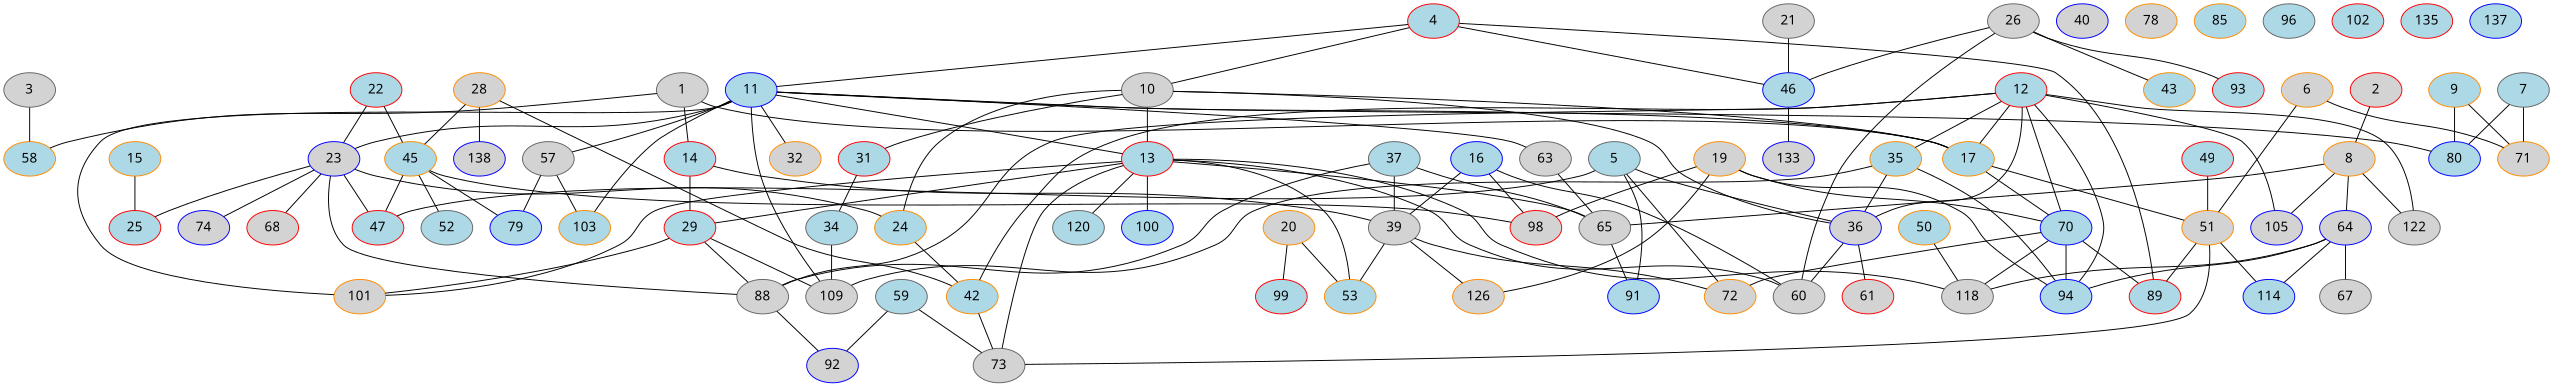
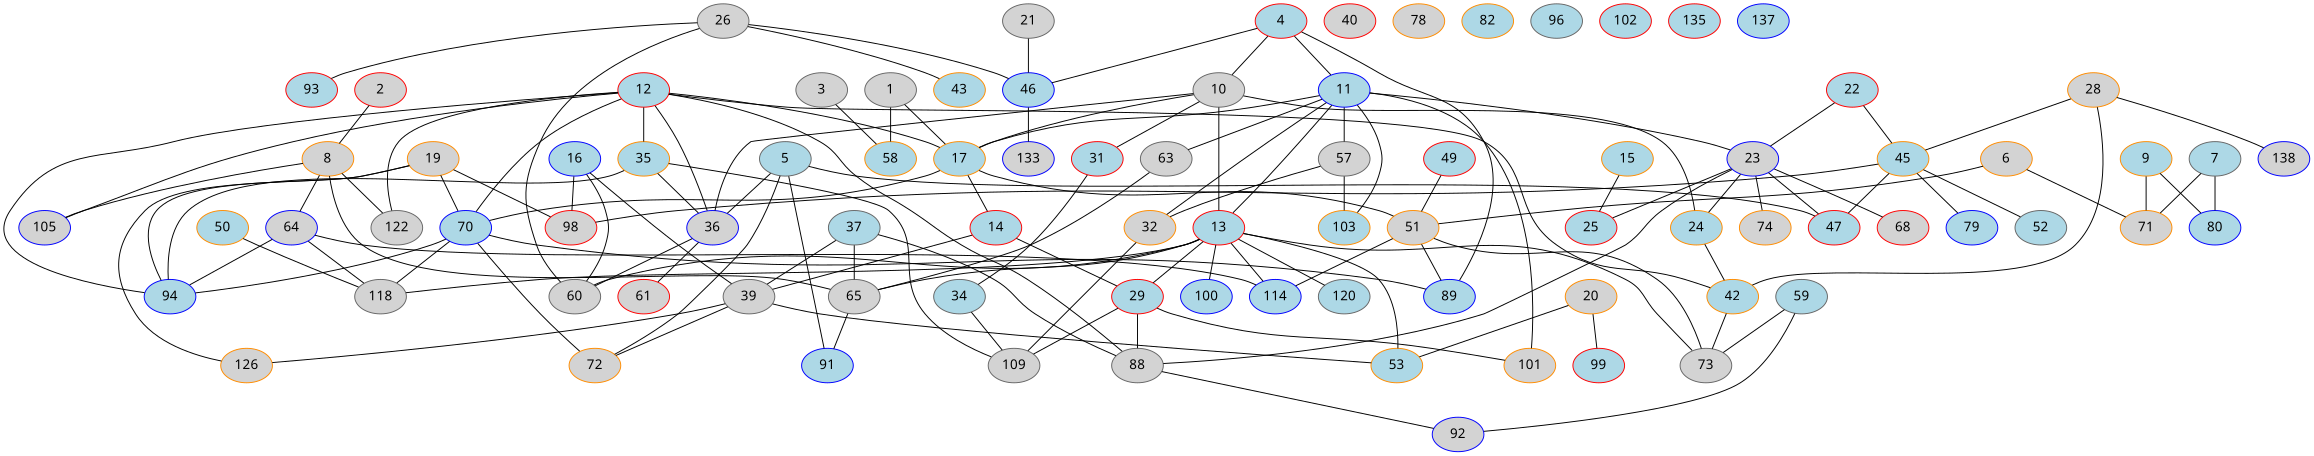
node "40": color blue -> red
node "85": label "85" -> "82"
edge "11" -- "80": removed
edge "1" -- "14": now "17" -- "14"
edge "11" -- "109": now "32" -- "109"
edge "57" -- "79": now "57" -- "32"
edge "13" -- "101": now "13" -- "114"
node "74": color blue -> darkorange
node "89": color red -> blue
node "67": removed
